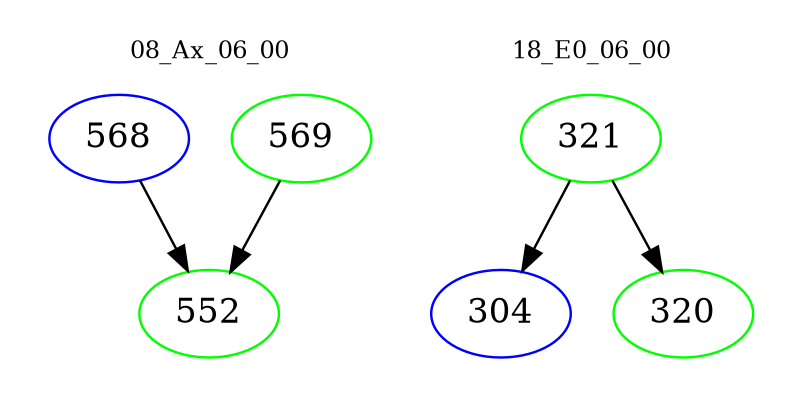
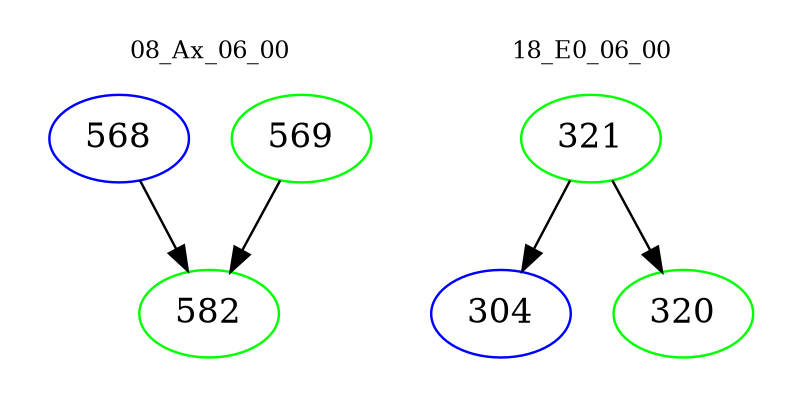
node "552": label "552" -> "582"
